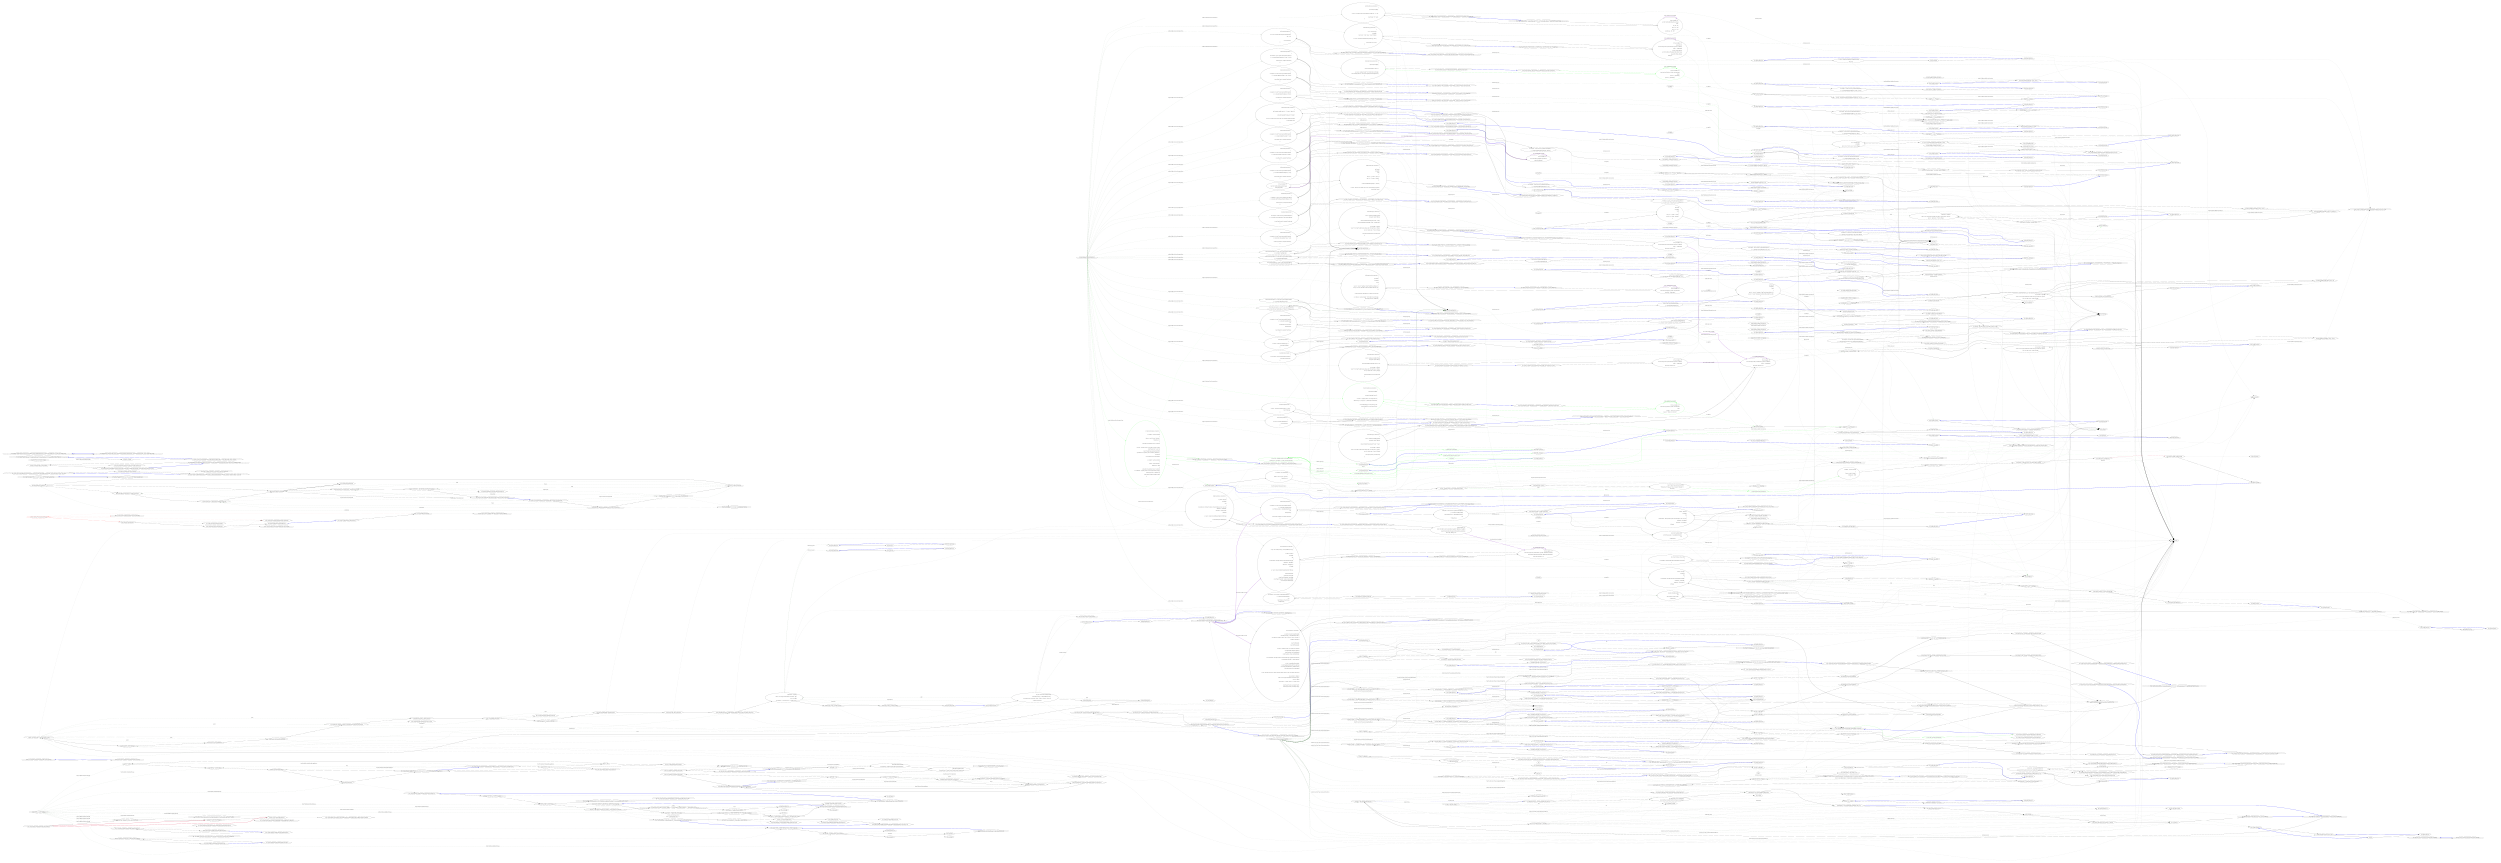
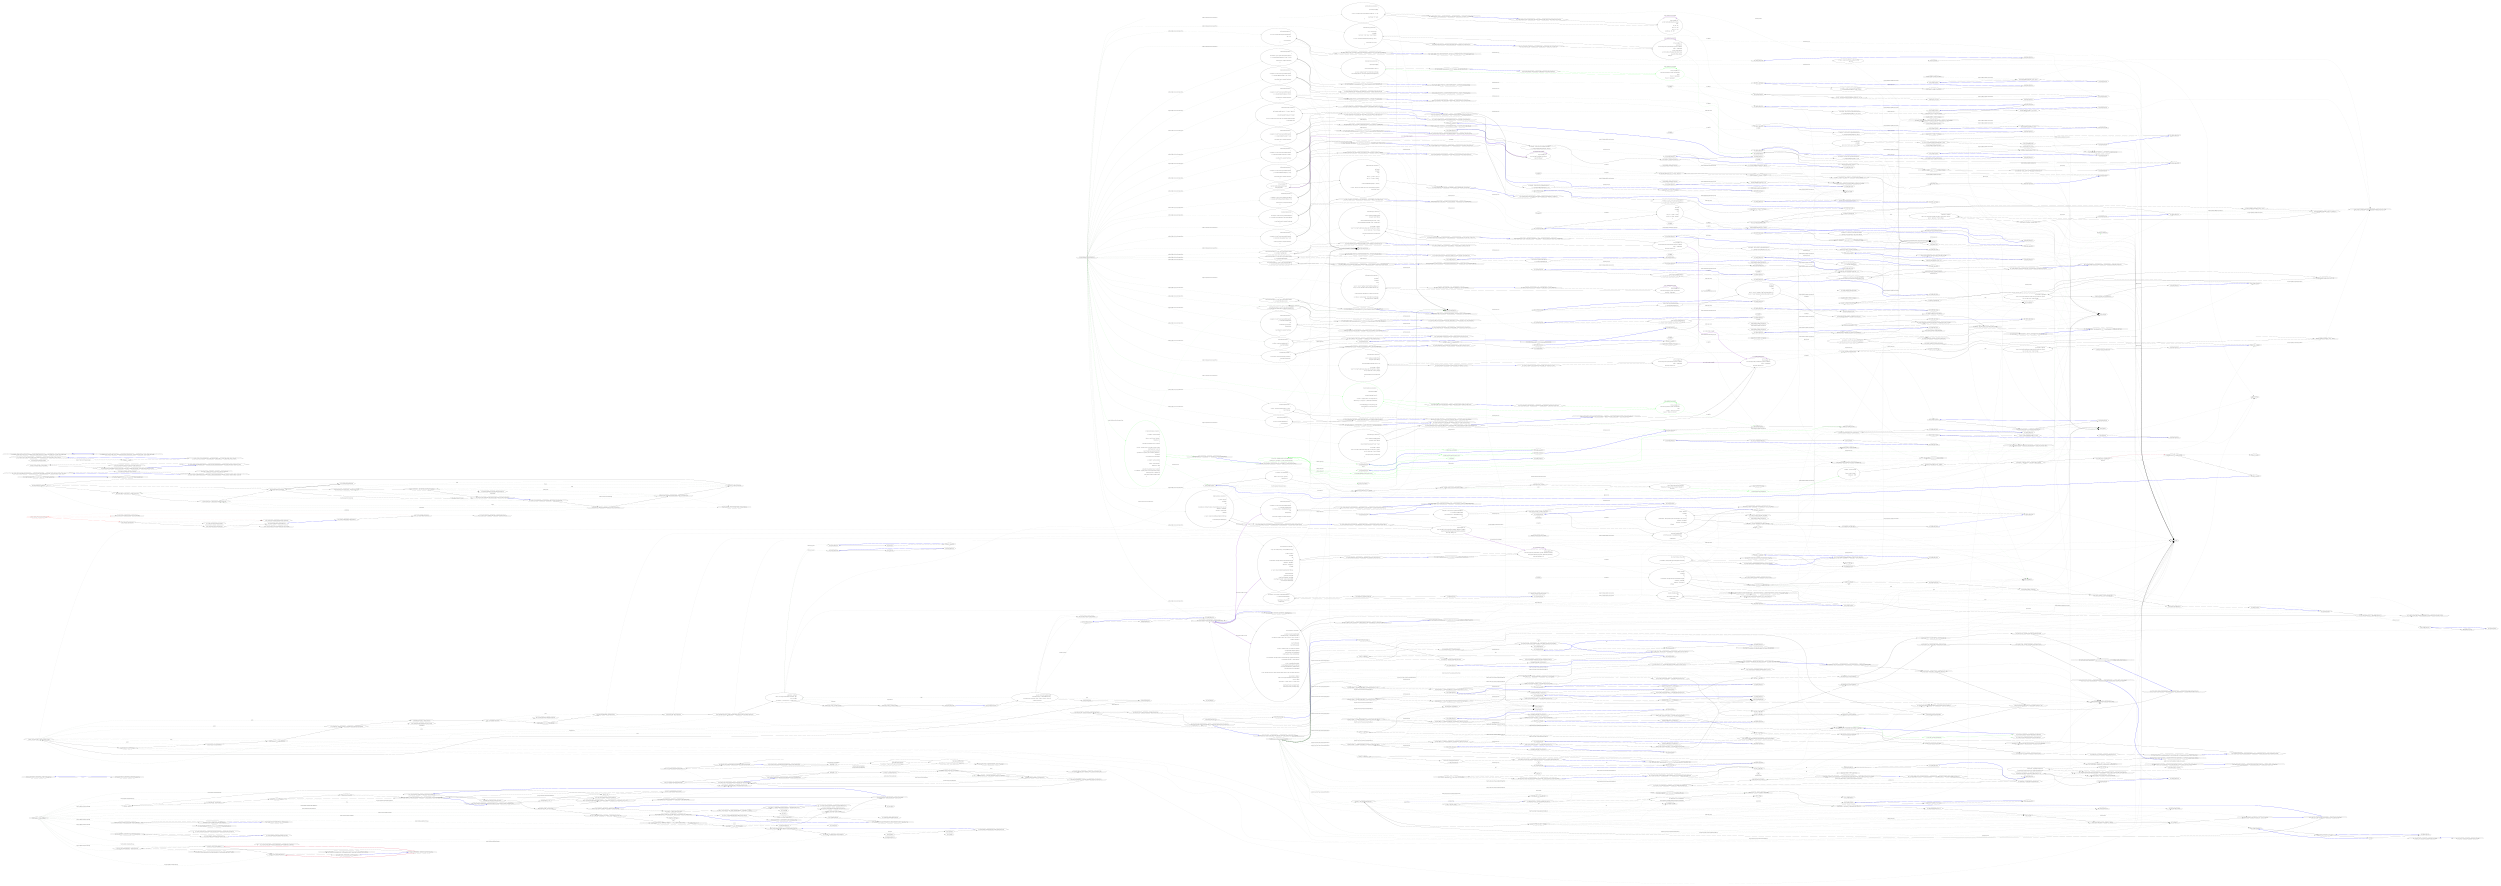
node "Exit HangFire.SqlServer.SqlServerStorage.GetComponents()": added
